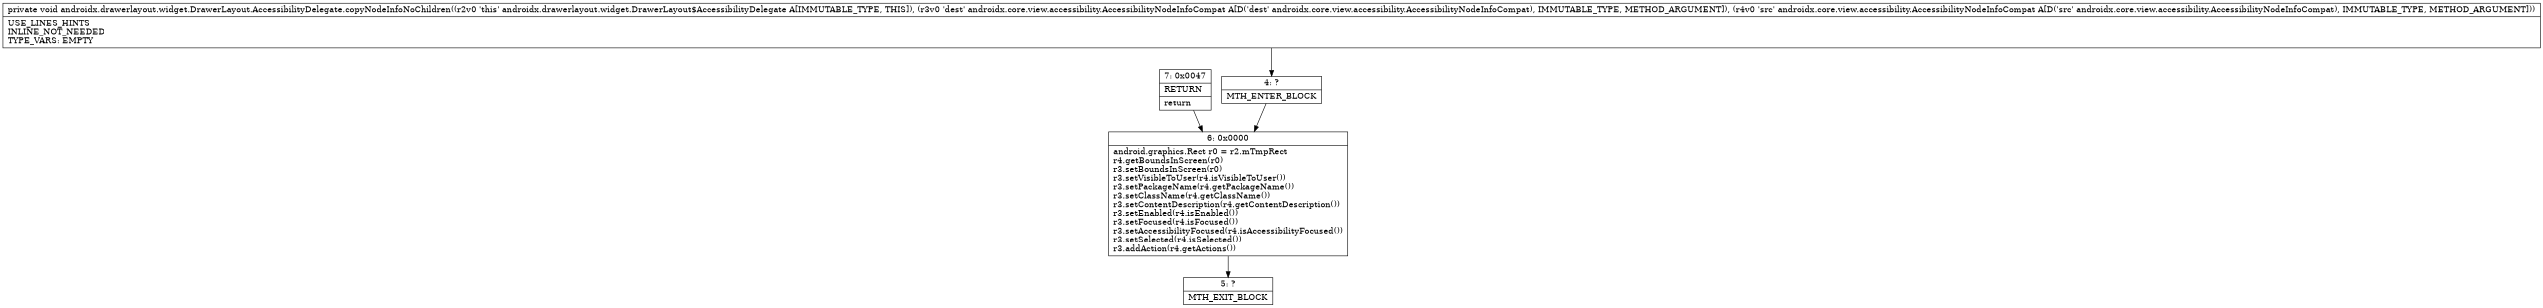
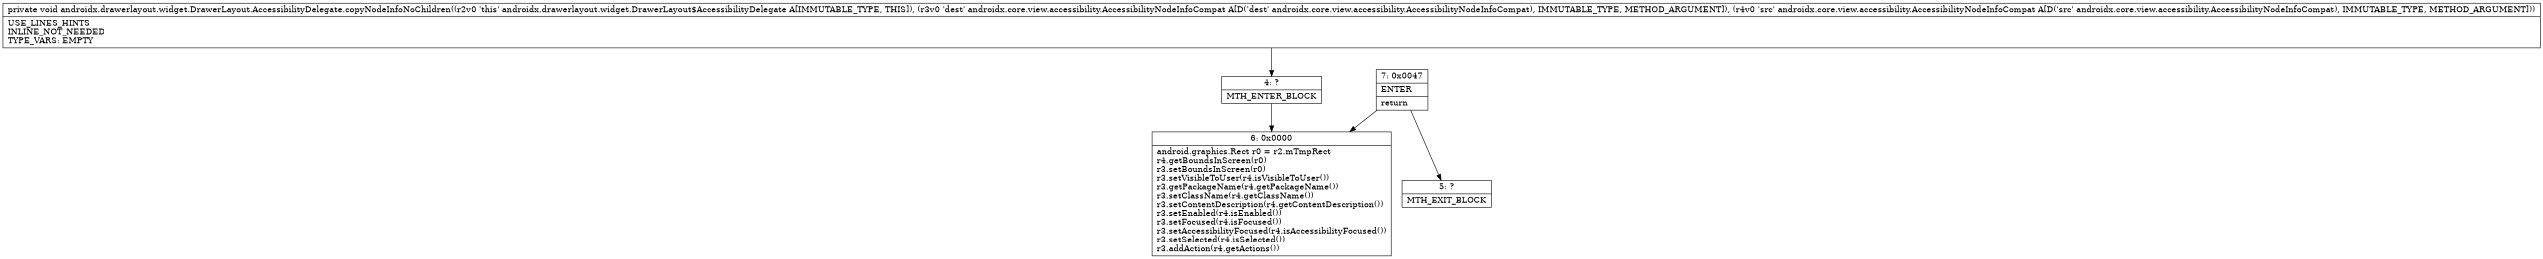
node "7: 0x0047": text "RETURN" -> "ENTER"
node "6: 0x0000": text "r3.setPackageName(r4.getPackageName())" -> "r3.getPackageName(r4.getPackageName())"
edge "6: 0x0000" -> "5: ?": now "7: 0x0047" -> "5: ?"
